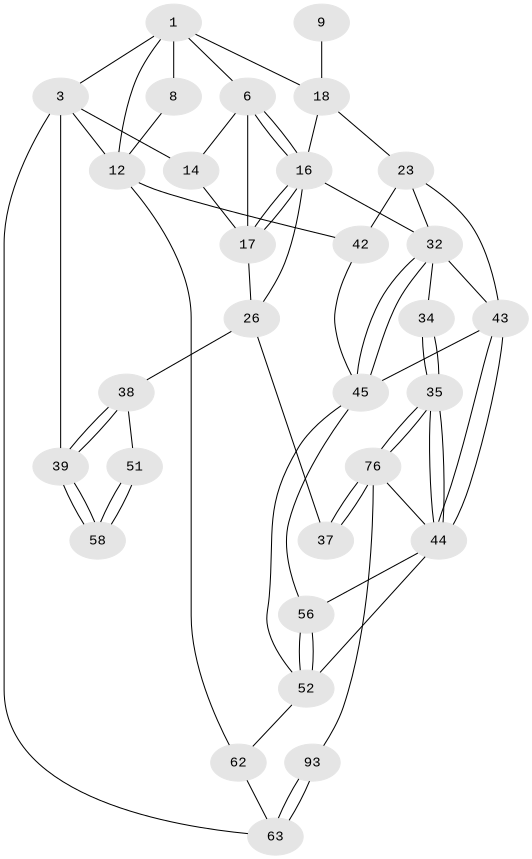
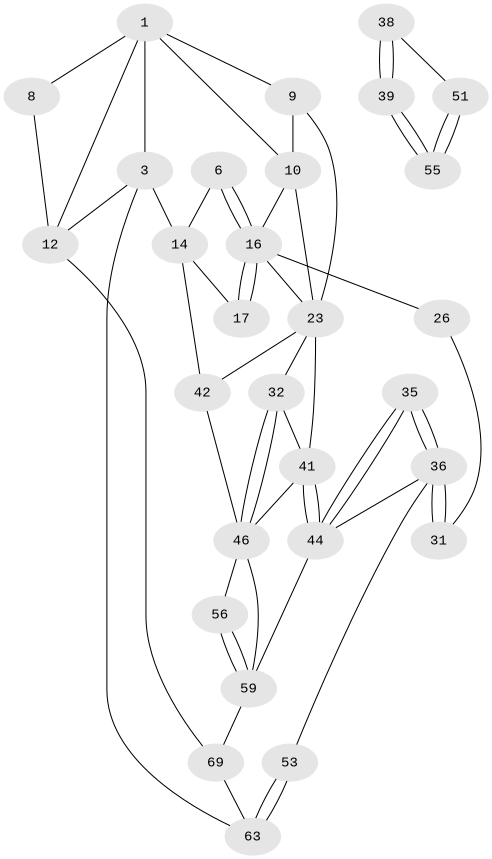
edge "1" -- "6": now "1" -- "9"
node "18": label "18" -> "10"
edge "6" -- "17": removed
edge "9" -- "23": added
edge "16" -- "32": now "16" -- "23"
edge "12" -- "42": now "14" -- "42"
edge "3" -- "39": removed
edge "17" -- "26": removed
node "34": removed
node "43": label "43" -> "41"
edge "26" -- "38": removed
node "45": label "45" -> "46"
node "76": label "76" -> "36"
node "58": label "58" -> "55"
node "37": label "37" -> "31"
edge "44" -- "56": removed
node "52": label "52" -> "59"
node "62": label "62" -> "69"
node "93": label "93" -> "53"
